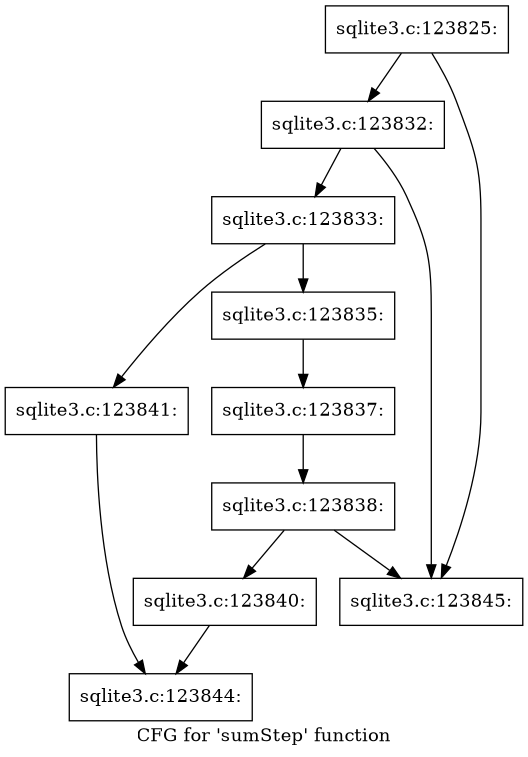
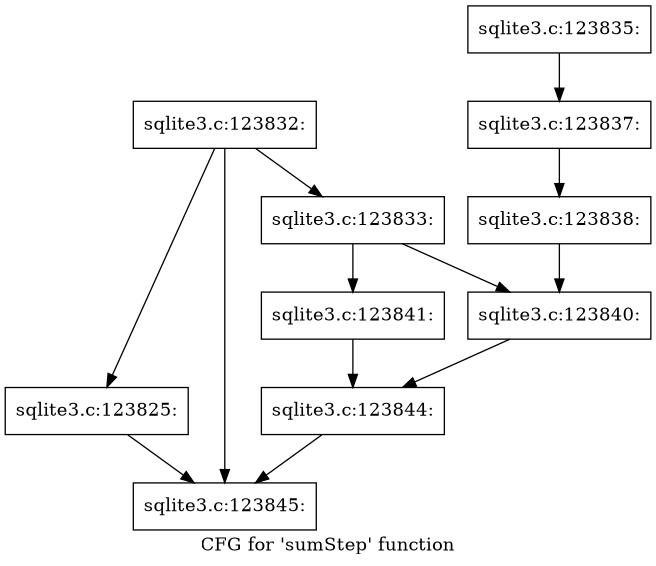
edge "sqlite3.c:123825:" -> "sqlite3.c:123832:": reversed
edge "sqlite3.c:123833:" -> "sqlite3.c:123835:": now "sqlite3.c:123833:" -> "sqlite3.c:123840:"
edge "sqlite3.c:123838:" -> "sqlite3.c:123845:": now "sqlite3.c:123844:" -> "sqlite3.c:123845:"
